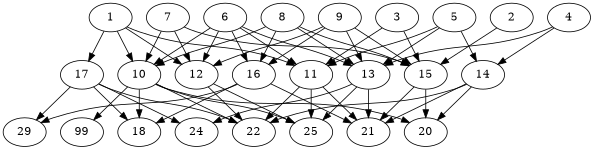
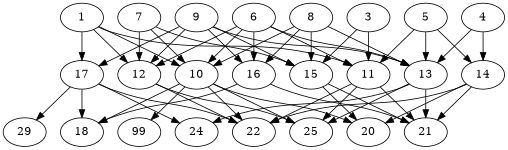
node "2": removed
edge "9" -> "17": added
edge "16" -> "29": removed
